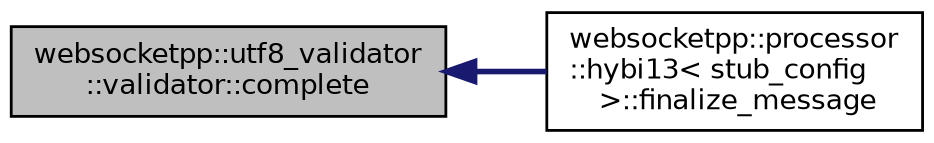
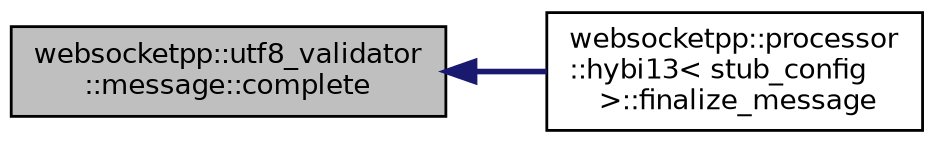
node "websocketpp::utf8_validator ::validator::complete": label "websocketpp::utf8_validator ::validator::complete" -> "websocketpp::utf8_validator ::message::complete"
